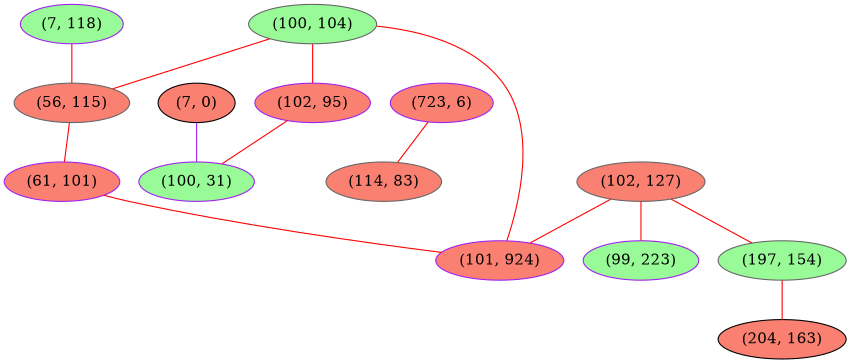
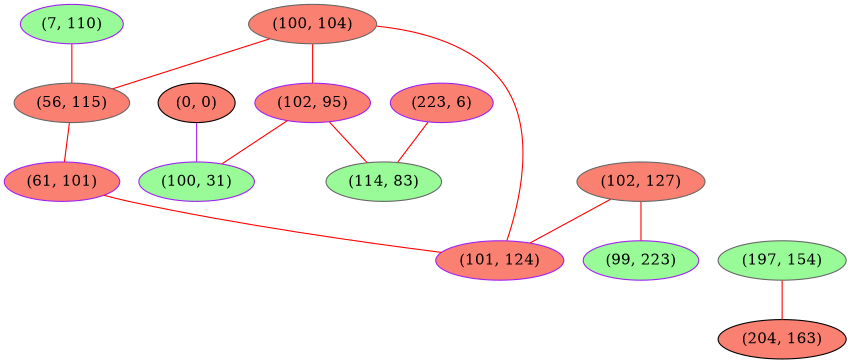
node "(7, 118)": label "(7, 118)" -> "(7, 110)"
node "(100, 104)": fillcolor palegreen -> salmon
node "(7, 0)": label "(7, 0)" -> "(0, 0)"
node "(723, 6)": label "(723, 6)" -> "(223, 6)"
edge "(102, 95)" -- "(114, 83)": added
node "(114, 83)": fillcolor salmon -> palegreen
edge "(102, 127)" -- "(197, 154)": removed
node "(101, 924)": label "(101, 924)" -> "(101, 124)"
